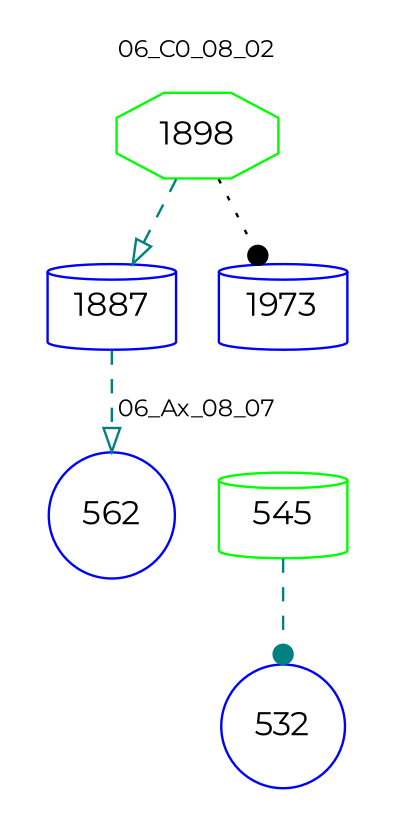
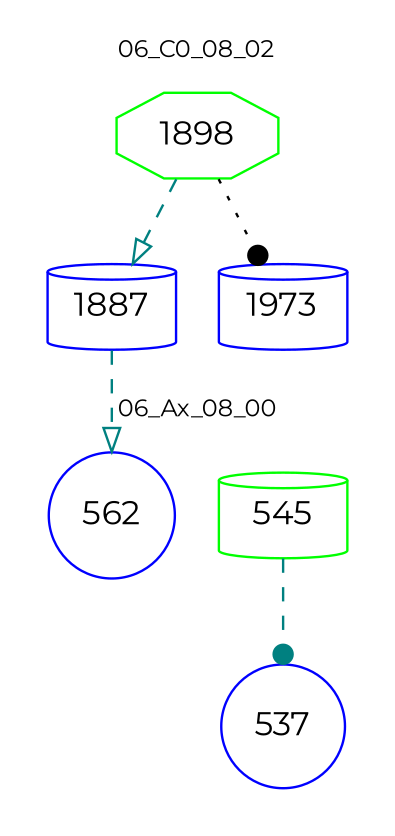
cluster "06_Ax_08_07": label "06_Ax_08_07" -> "06_Ax_08_00"
node "532": label "532" -> "537"
